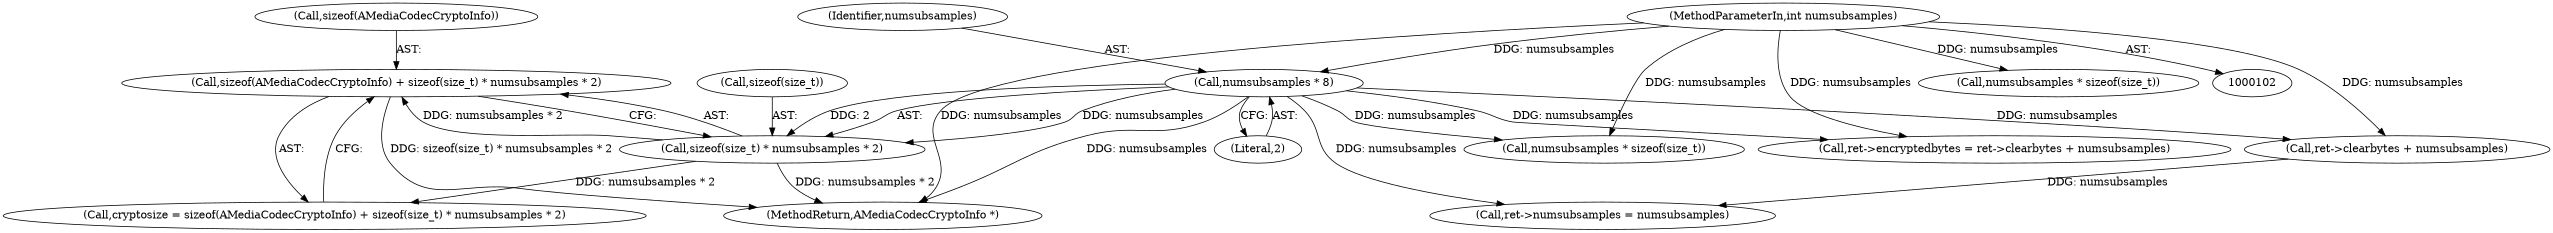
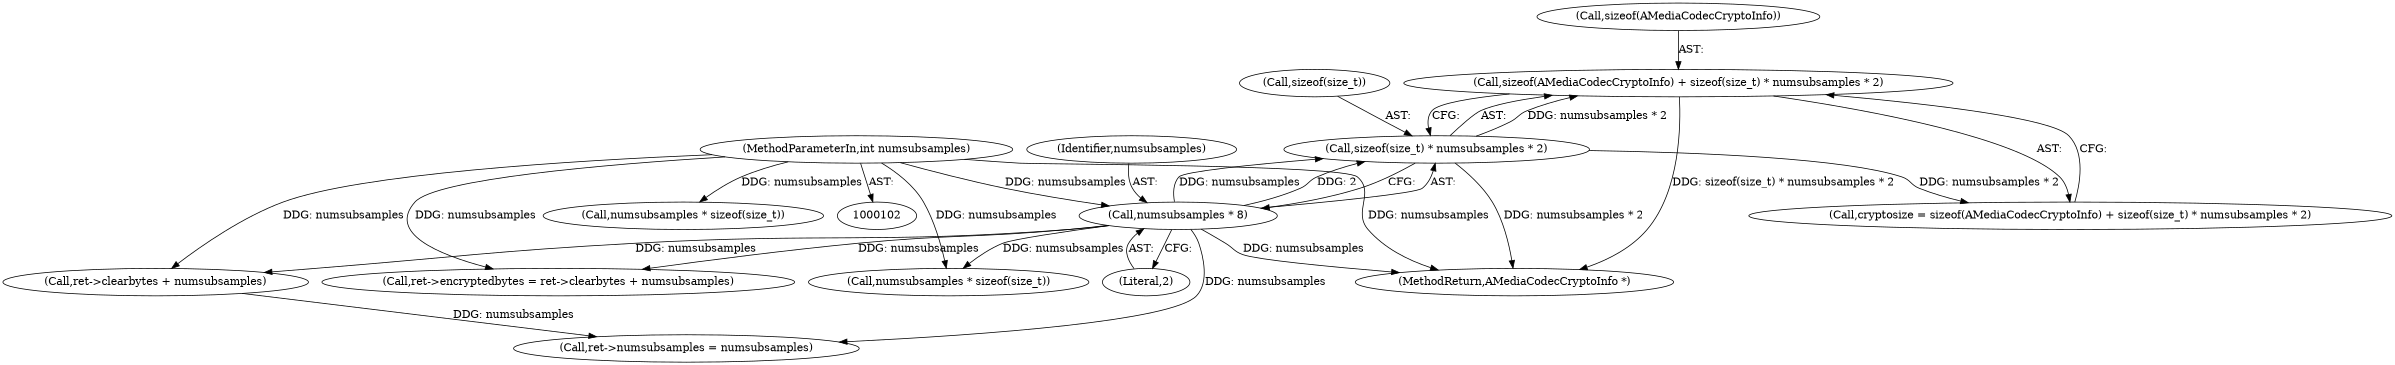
edge "(Call,sizeof(size_t) * numsubsamples * 2)" -> "(Call,numsubsamples * 8)": added, label "CFG:"
